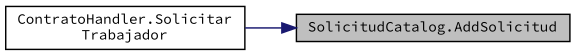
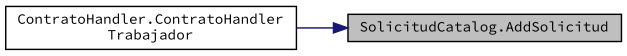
node "ContratoHandler.Solicitar Trabajador": label "ContratoHandler.Solicitar Trabajador" -> "ContratoHandler.ContratoHandler Trabajador"
